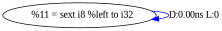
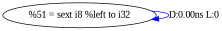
node "%11 = sext i8 %left to i32": label "%11 = sext i8 %left to i32" -> "%51 = sext i8 %left to i32"
